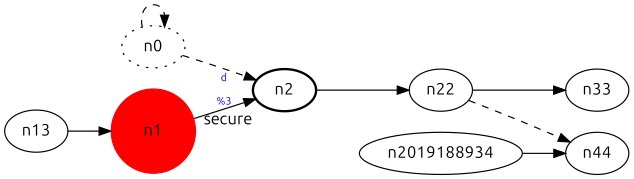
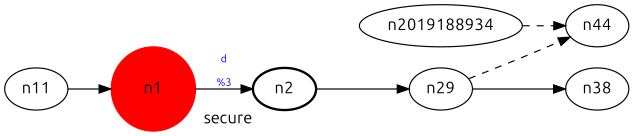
node "n0": removed
node "n22": label "n22" -> "n29"
node "n33": label "n33" -> "n38"
node "n13": label "n13" -> "n11"
edge "n2019188934" -> "n44": style solid -> dashed
